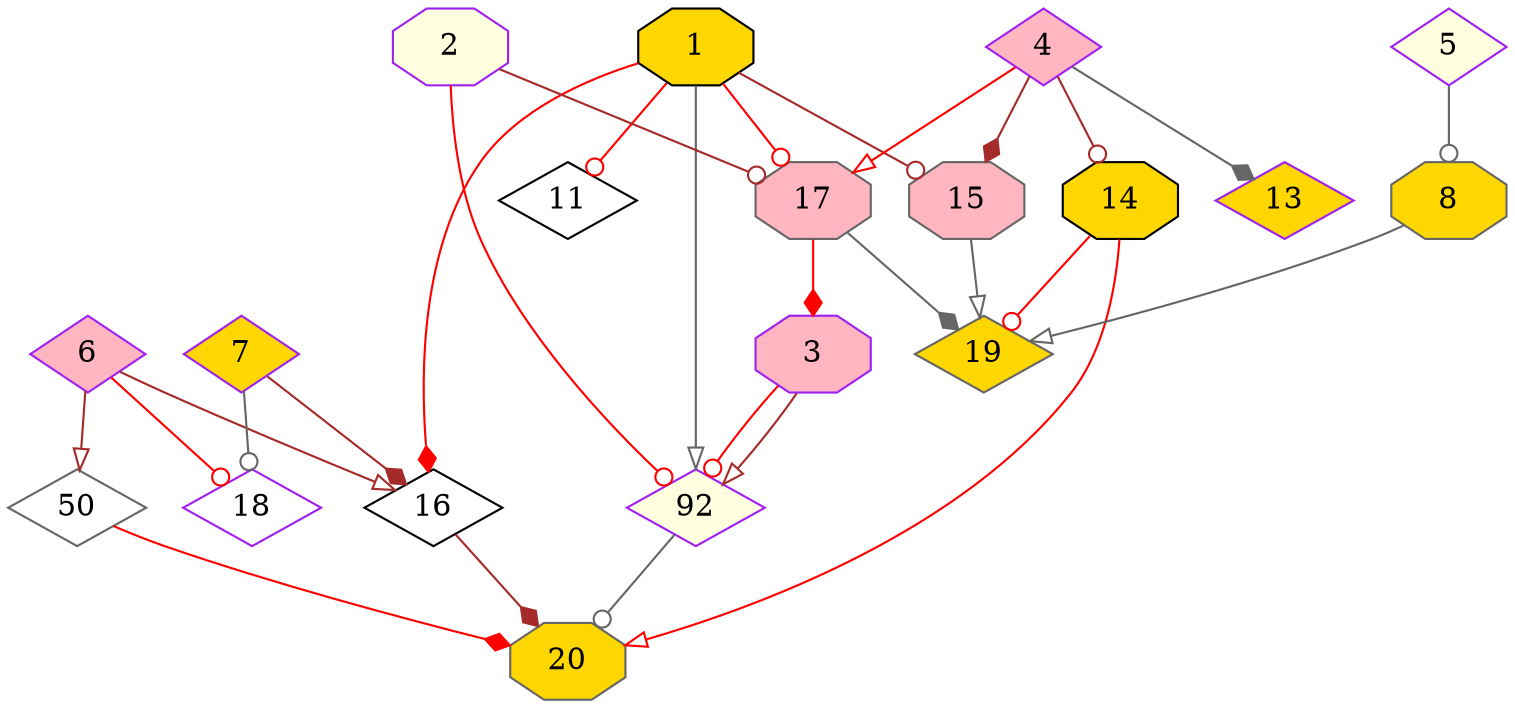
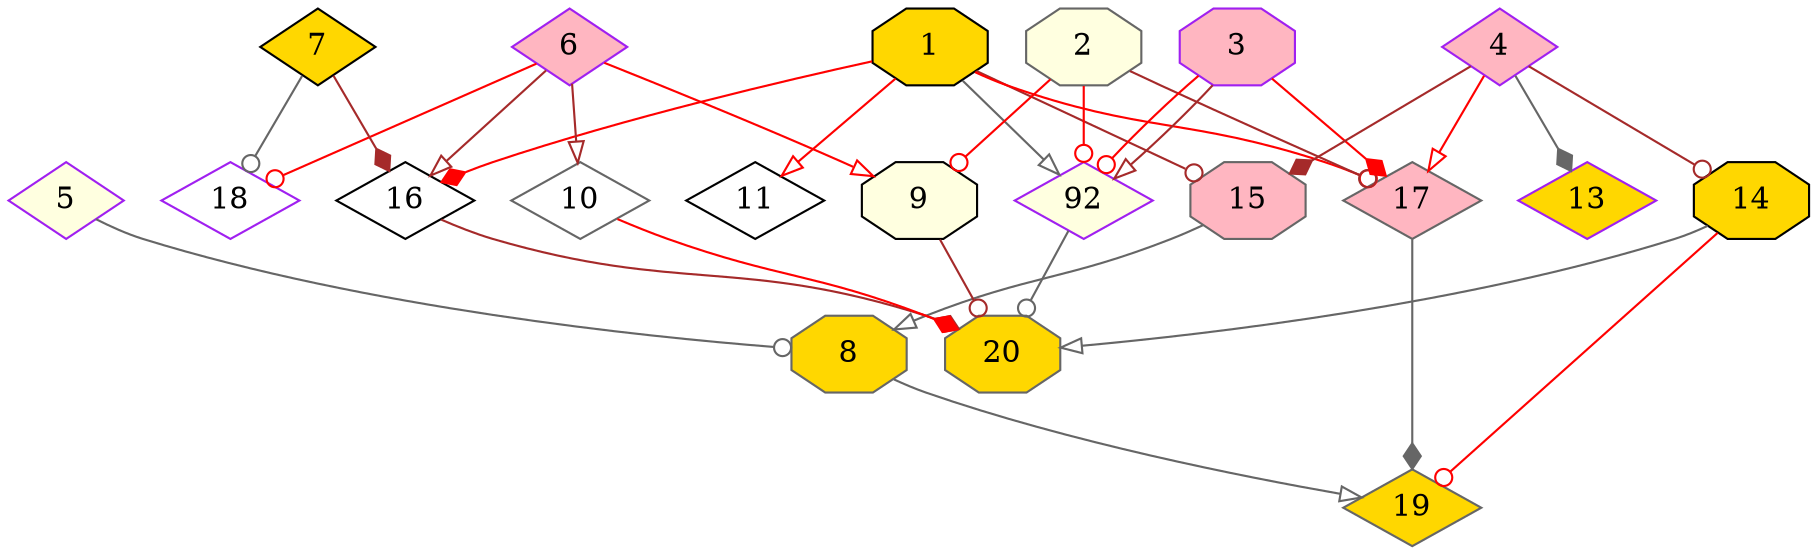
node "2": color purple -> gray40
edge "1" -> "11": arrowhead odot -> onormal
node "17": shape octagon -> diamond
node "9": added
edge "17" -> "3": reversed
edge "15" -> "19": now "15" -> "8"
node "7": color purple -> black
edge "14" -> "20": color red -> gray40
node "50": label "50" -> "10"
